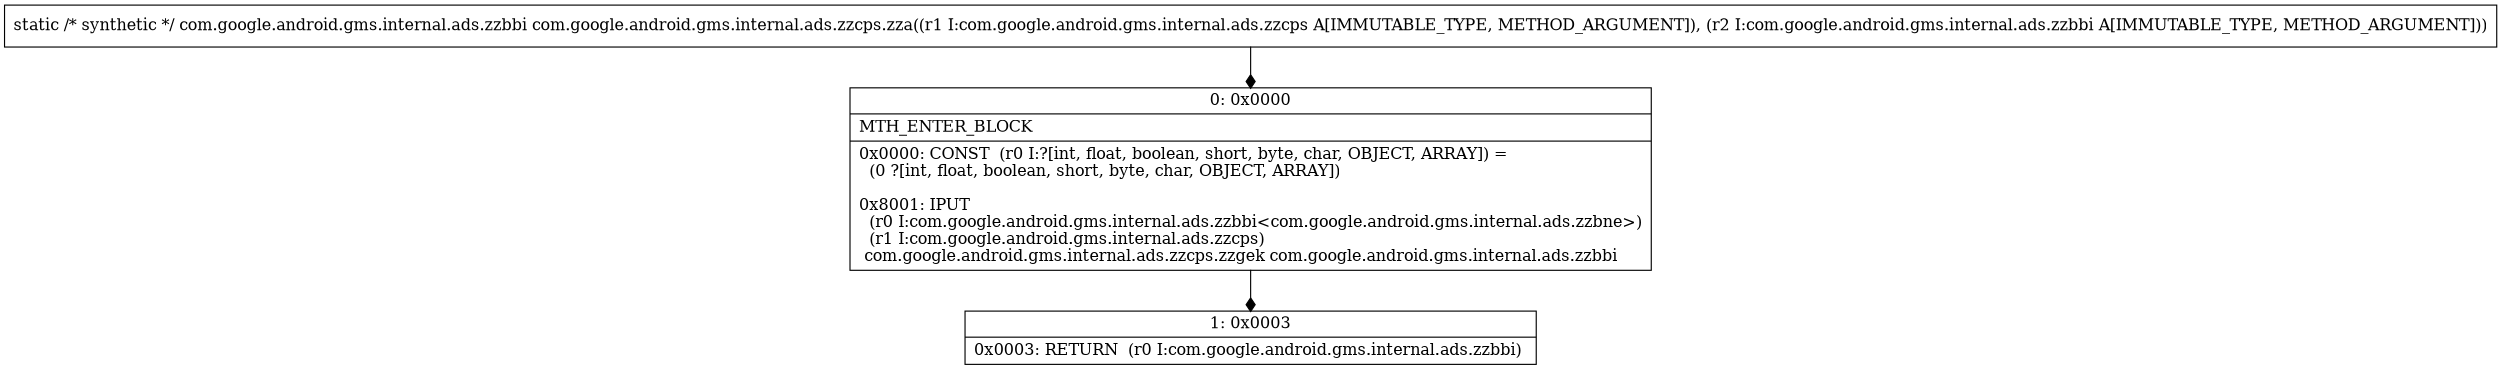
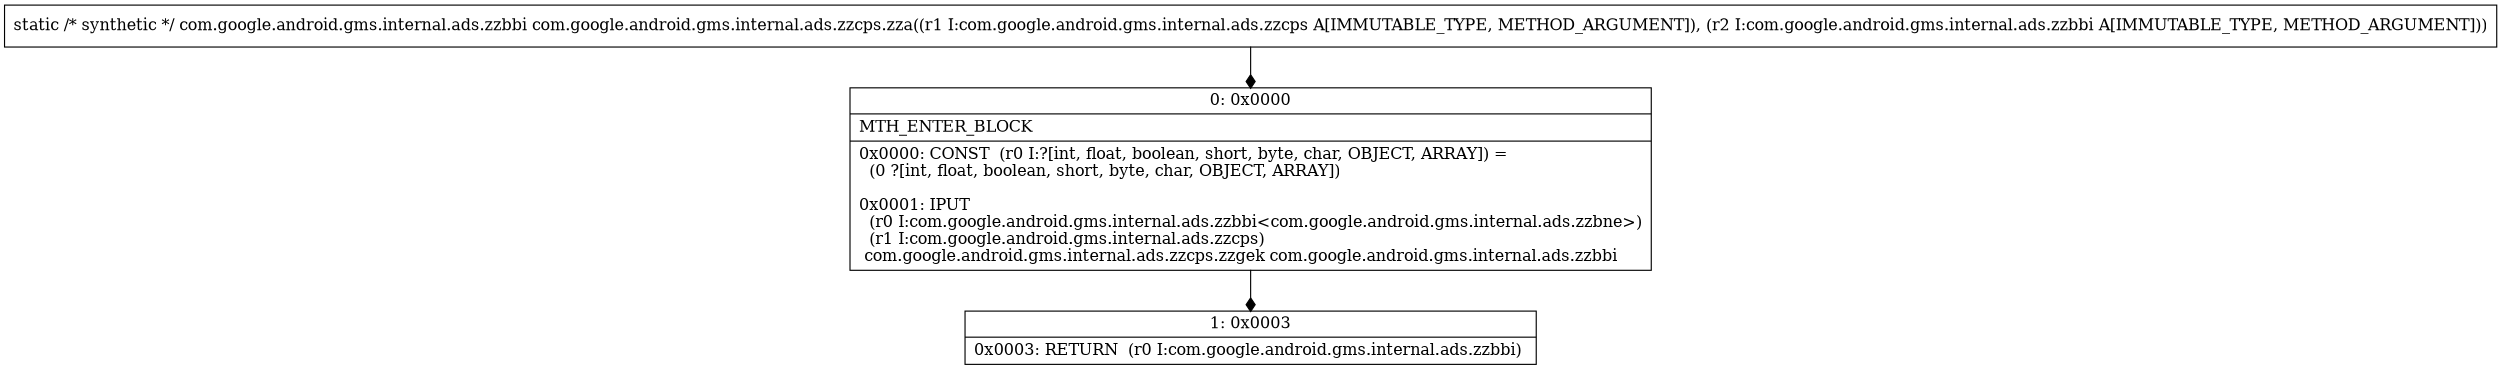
node "0: 0x0000": text "0x8001: IPUT" -> "0x0001: IPUT"
